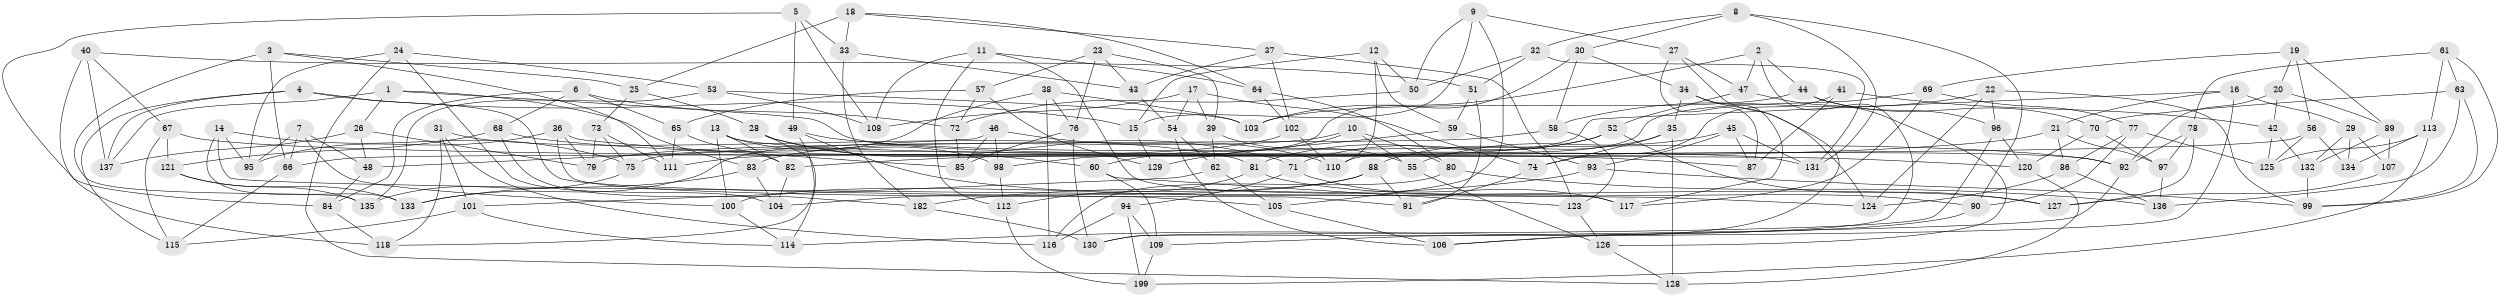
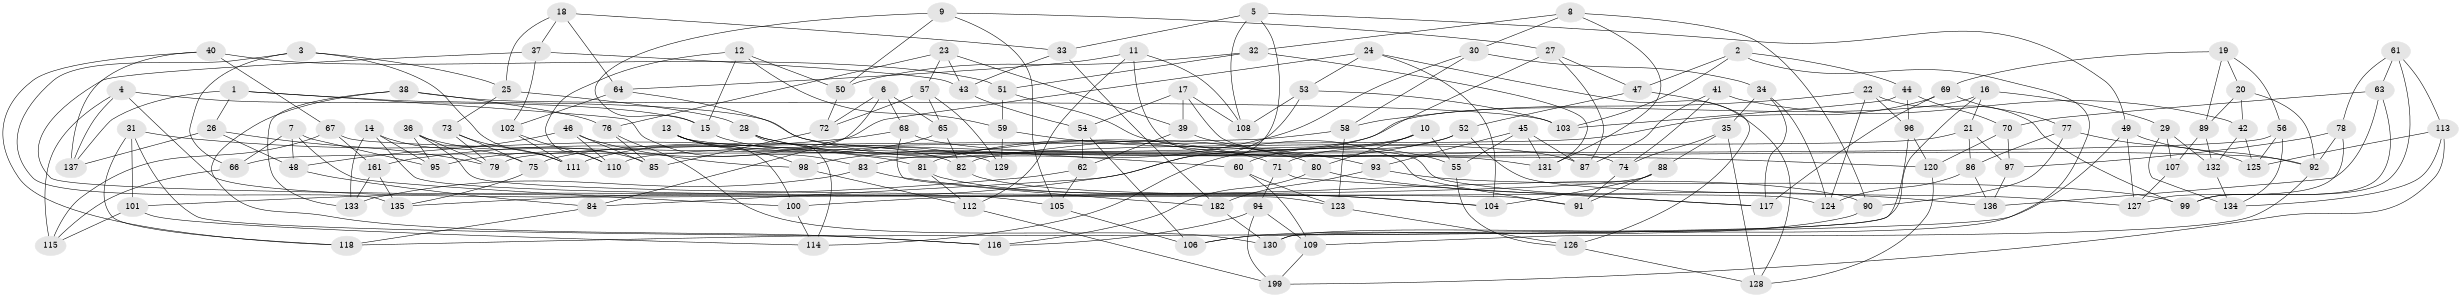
node "121": label "121" -> "161"
edge "132" -- "99": now "132" -- "134"
